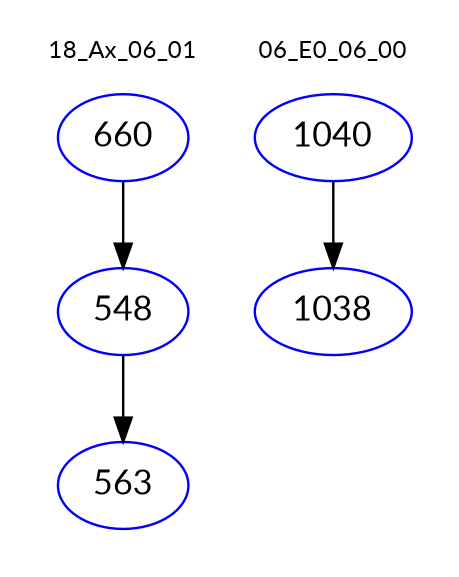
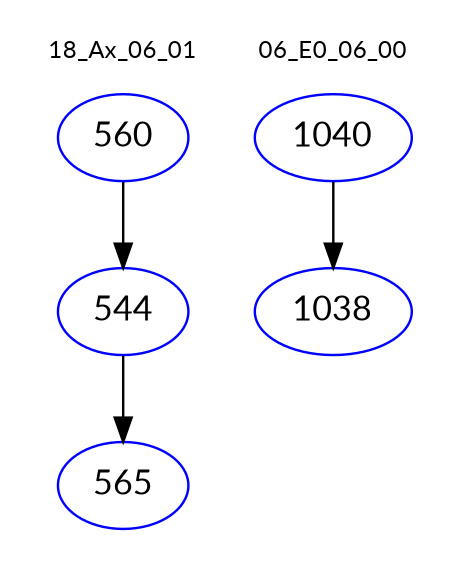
node "660": label "660" -> "560"
node "548": label "548" -> "544"
node "563": label "563" -> "565"
